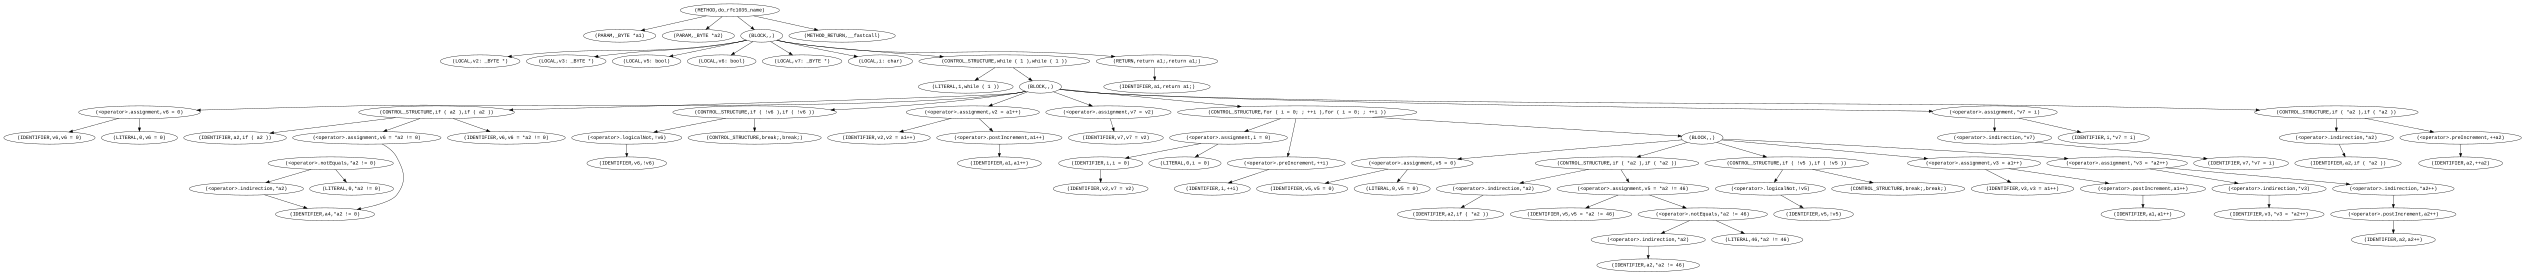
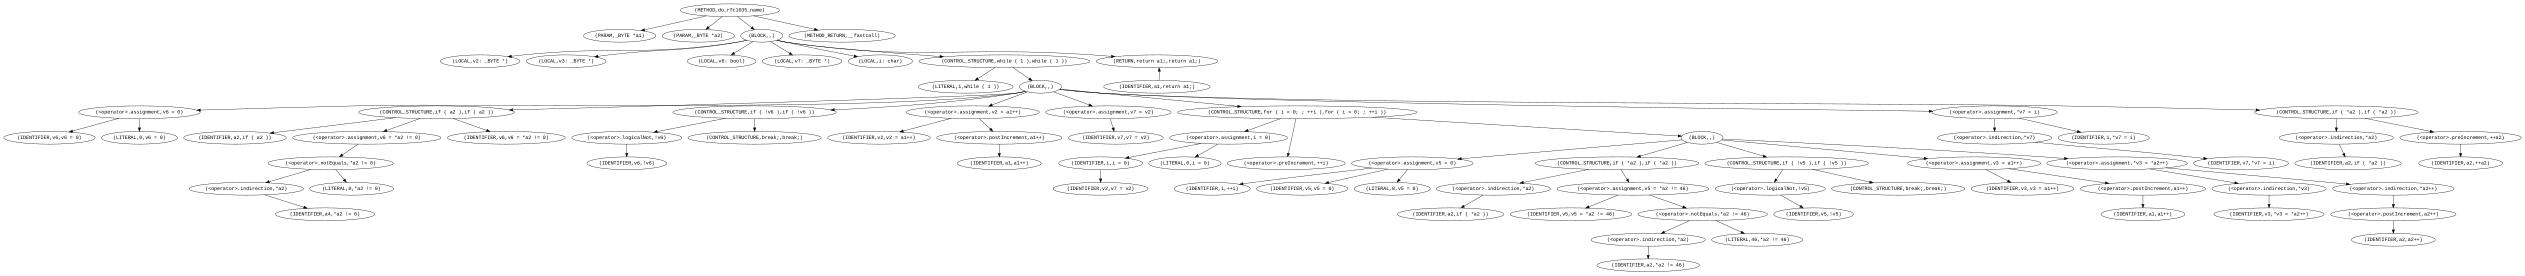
node "(LOCAL,v5: bool)": removed
edge "(RETURN,return a1;,return a1;)" -> "(IDENTIFIER,a1,return a1;)": reversed
edge "(<operator>.preIncrement,++i)" -> "(IDENTIFIER,i,++i)": now "(<operator>.assignment,v5 = 0)" -> "(IDENTIFIER,i,++i)"
edge "(<operator>.assignment,v6 = *a2 != 0)" -> "(IDENTIFIER,a4,*a2 != 0)": now "(<operator>.assignment,v6 = *a2 != 0)" -> "(<operator>.notEquals,*a2 != 0)"
